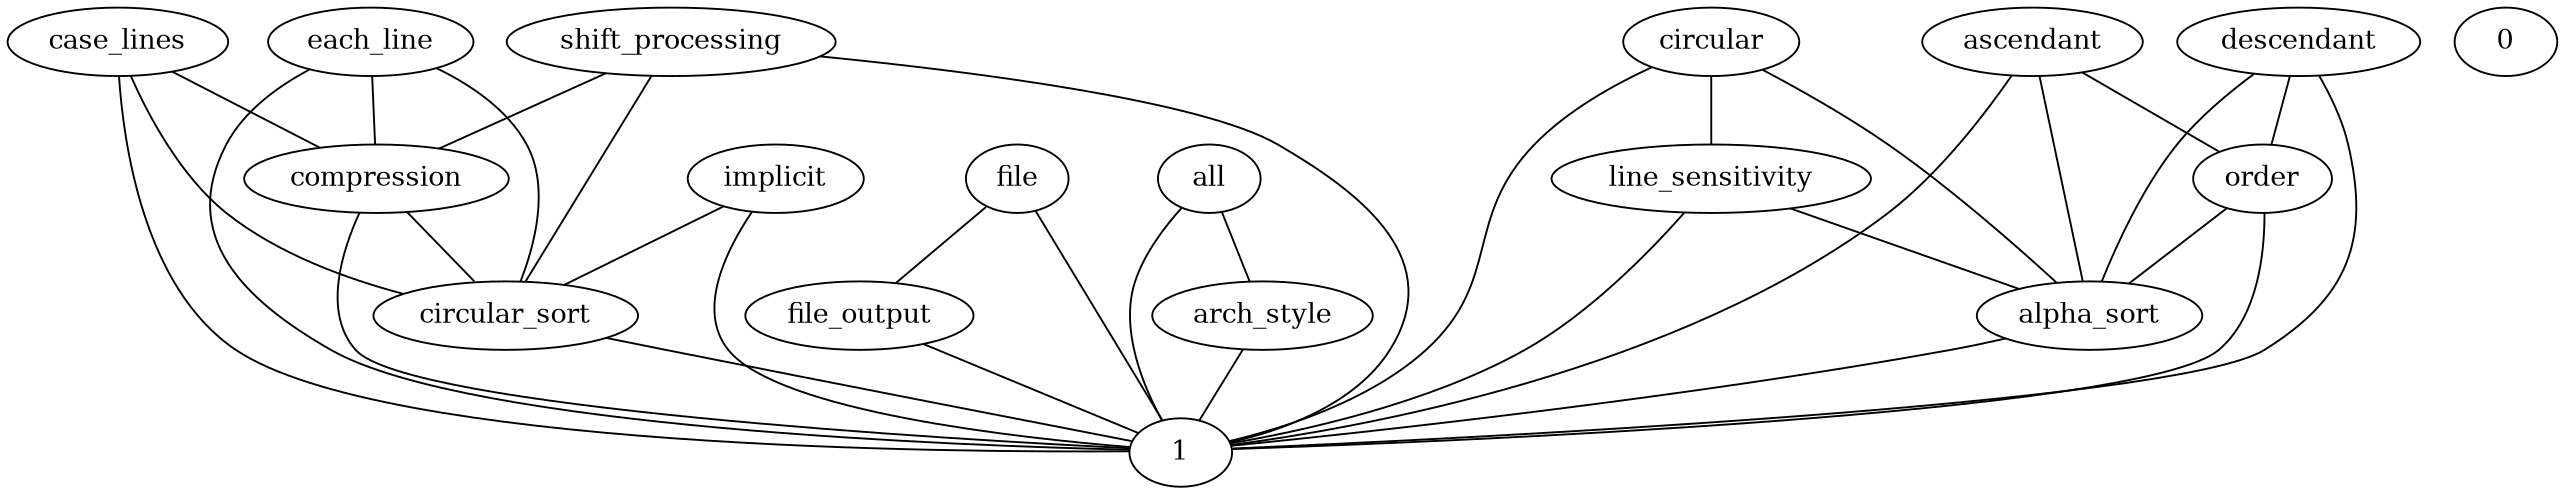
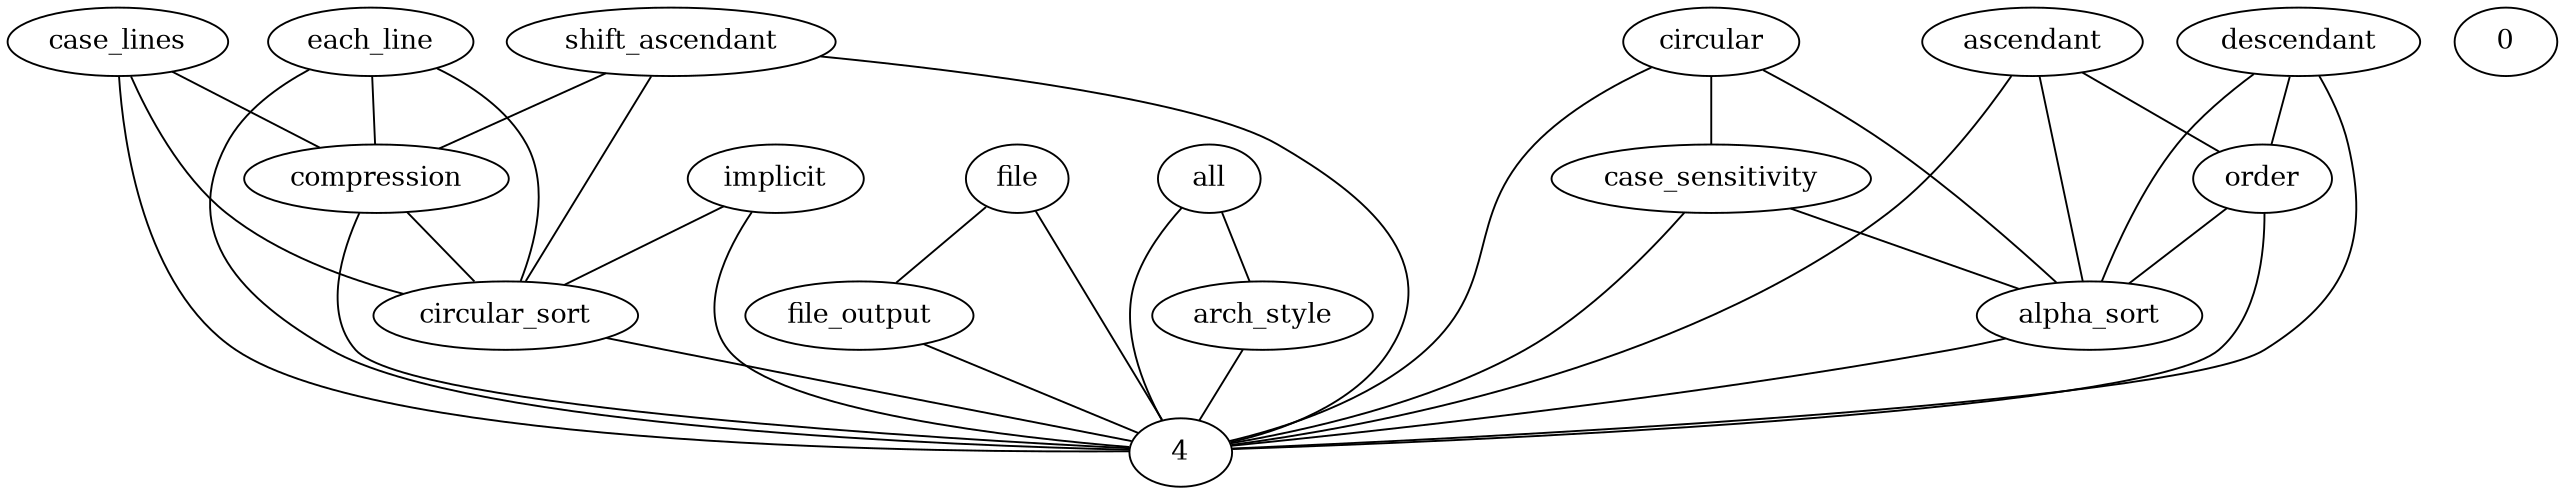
node "shift_processing": label "shift_processing" -> "shift_ascendant"
node "line_sensitivity": label "line_sensitivity" -> "case_sensitivity"
node "1": label "1" -> "4"
